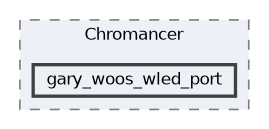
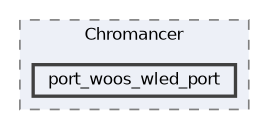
node "gary_woos_wled_port": label "gary_woos_wled_port" -> "port_woos_wled_port"
